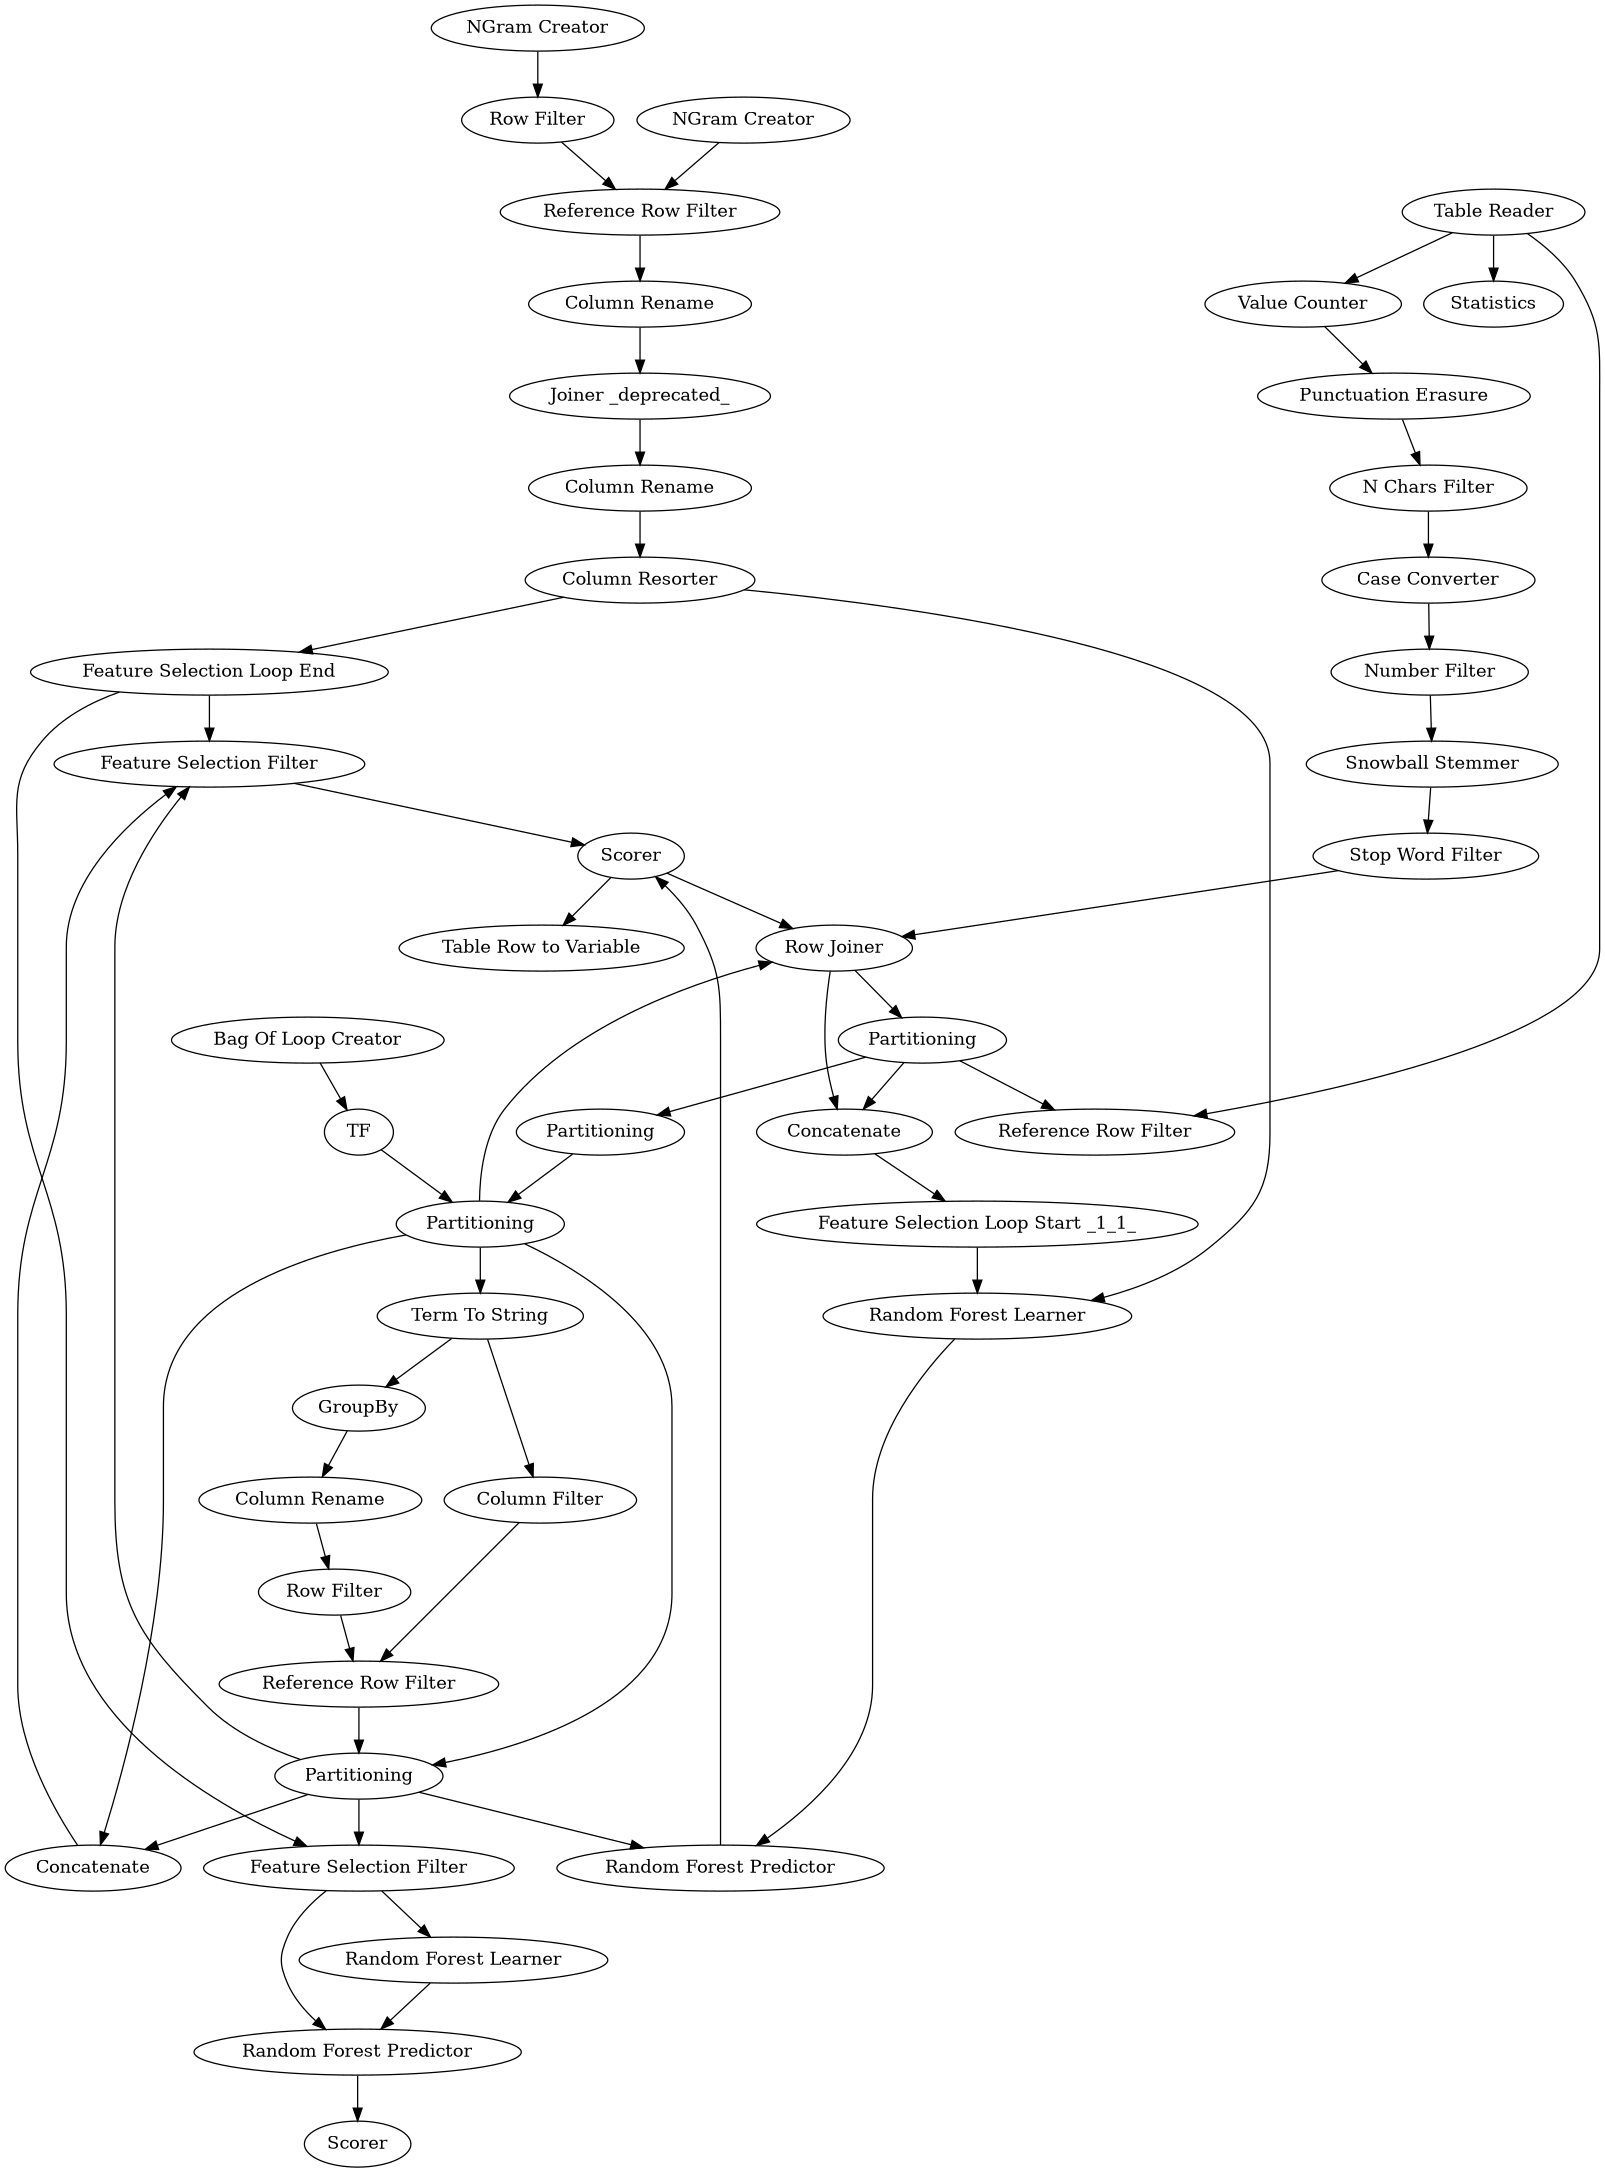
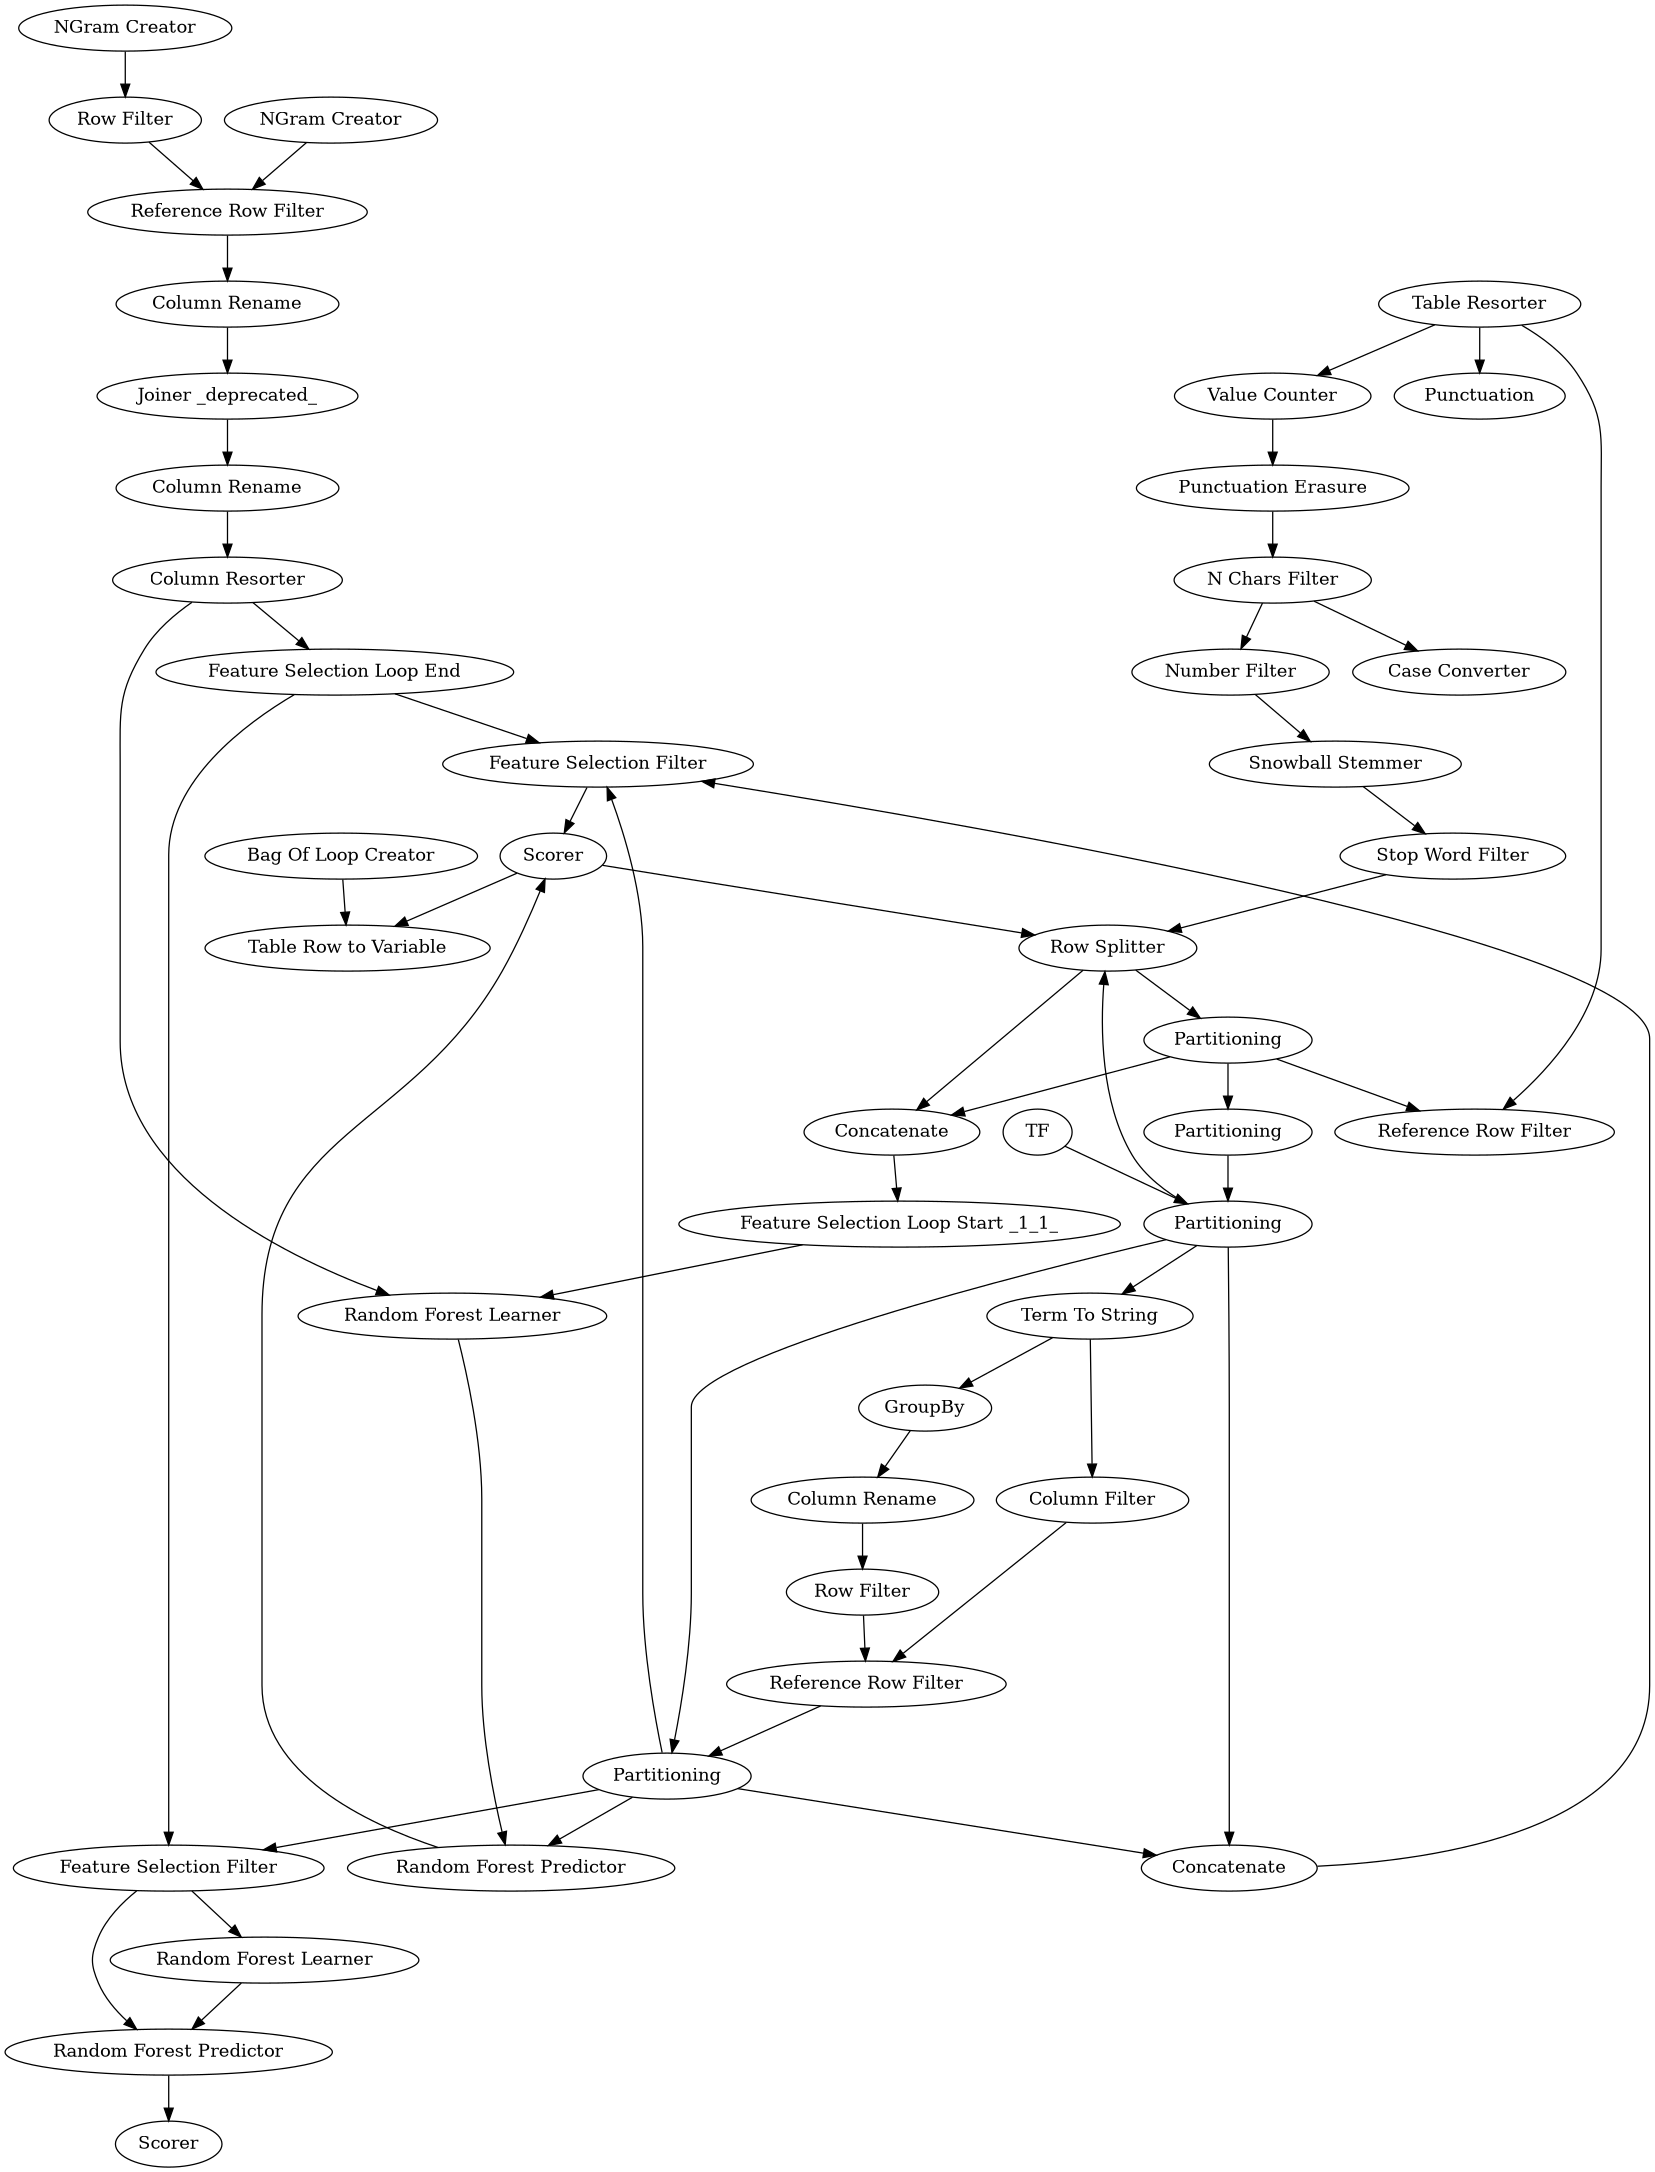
node "Table Reader": label "Table Reader" -> "Table Resorter"
node "Statistics": label "Statistics" -> "Punctuation"
edge "Case Converter" -> "Number Filter": now "N Chars Filter" -> "Number Filter"
node "Row Joiner": label "Row Joiner" -> "Row Splitter"
edge "Bag Of Loop Creator" -> "TF": now "Bag Of Loop Creator" -> "Table Row to Variable"
